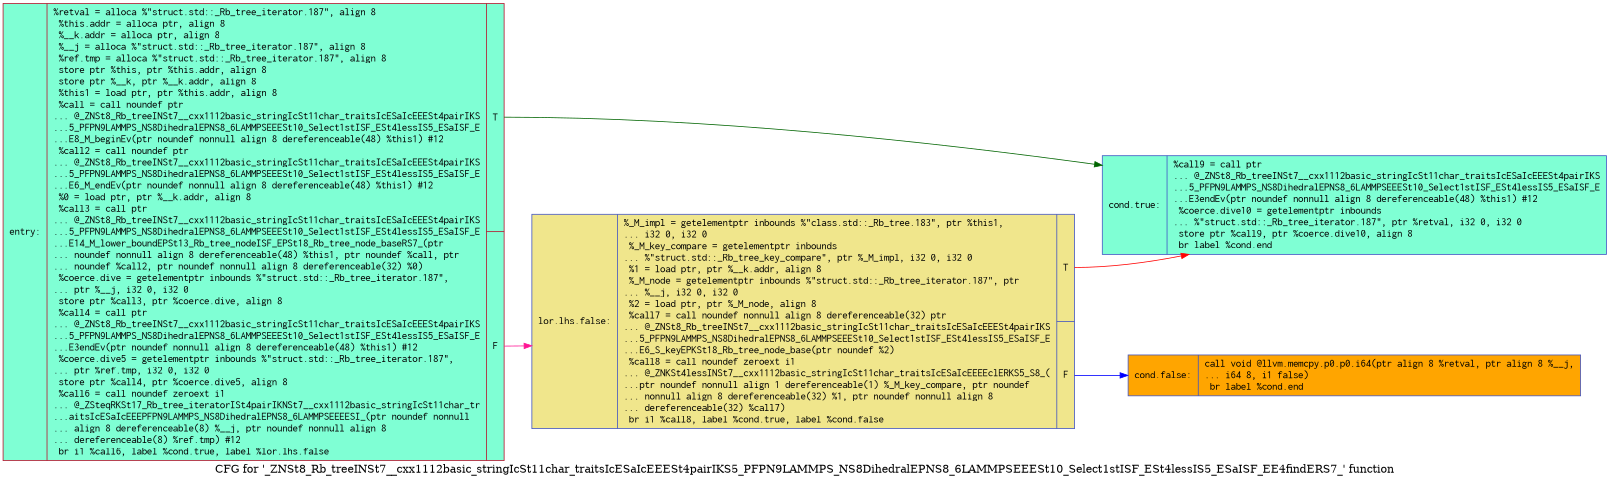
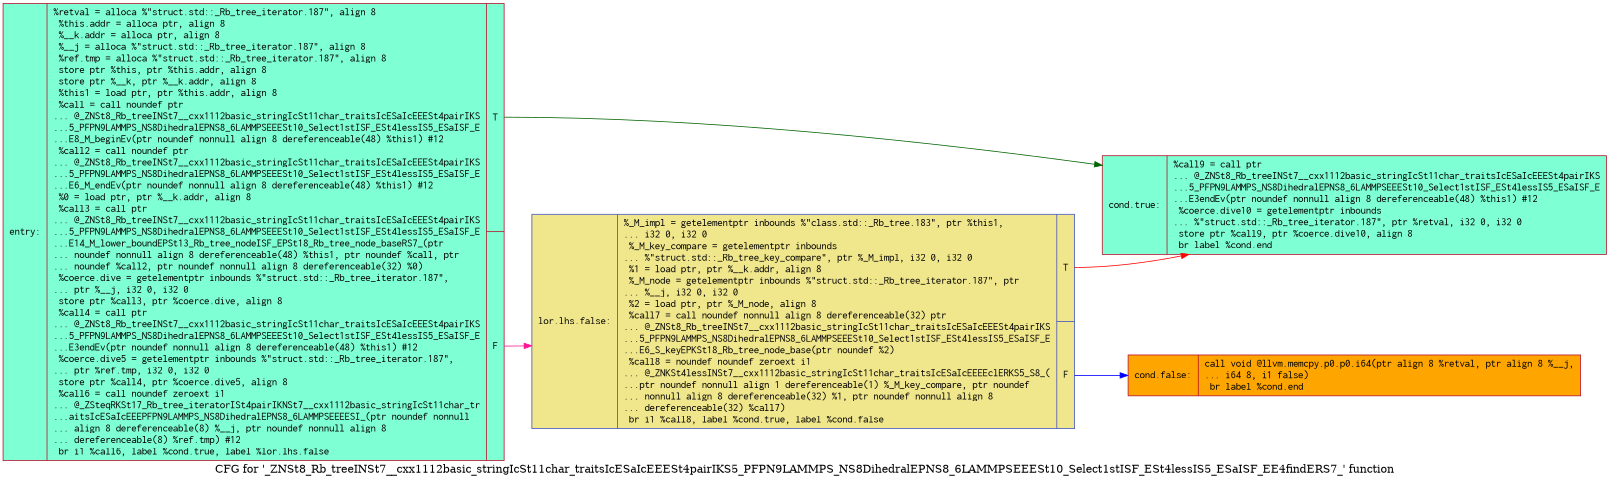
node "cond.true:": color #3d50c3ff -> #b70d28ff
node "lor.lhs.false:": text "%call8 = call noundef zeroext i1" -> "%call8 = noundef noundef zeroext i1"
node "cond.false:": color #3d50c3ff -> #b70d28ff
